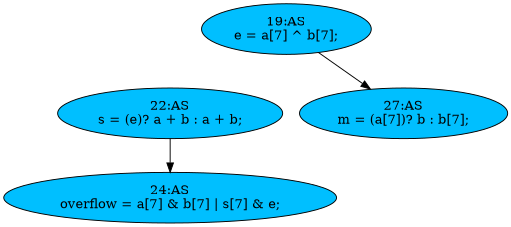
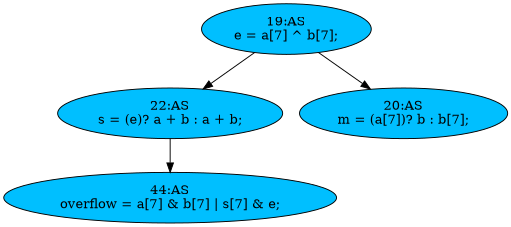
edge "19:AS e = a[7] ^ b[7];" -> "22:AS s = (e)? a + b : a + b;": added
node "27:AS m = (a[7])? b : b[7];": label "27:AS m = (a[7])? b : b[7];" -> "20:AS m = (a[7])? b : b[7];"
node "24:AS overflow = a[7] & b[7] | s[7] & e;": label "24:AS overflow = a[7] & b[7] | s[7] & e;" -> "44:AS overflow = a[7] & b[7] | s[7] & e;"
